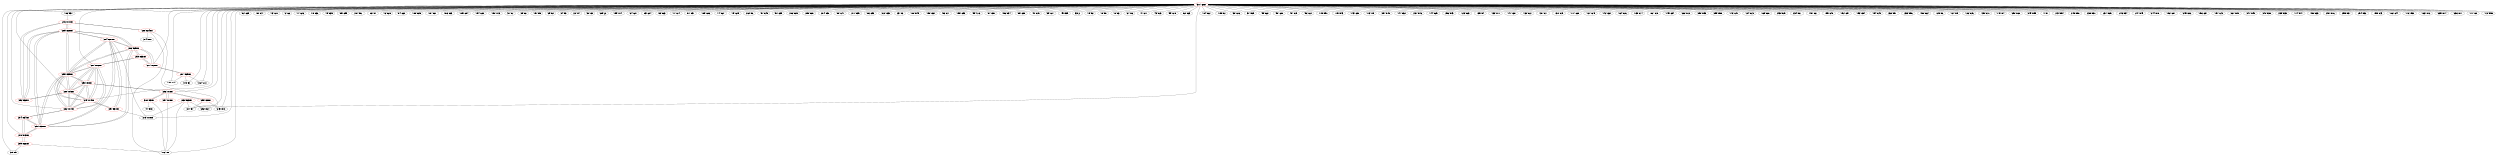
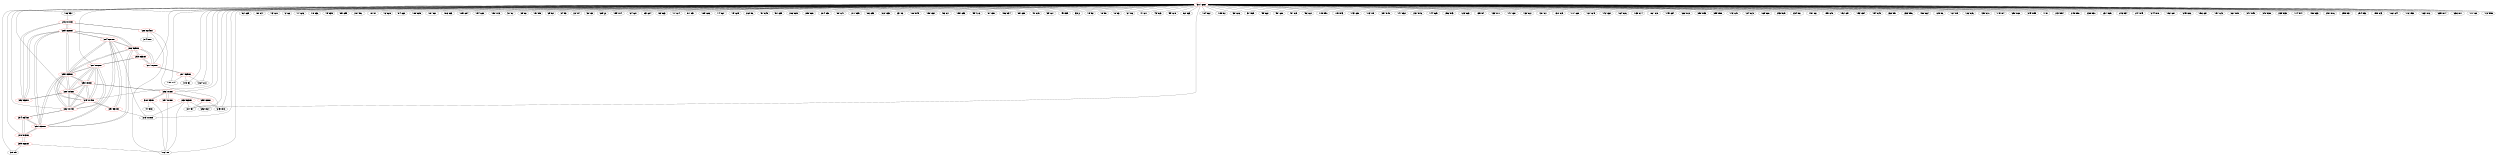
node "(68) U7": label "(68) U7" -> "(18) U7"
